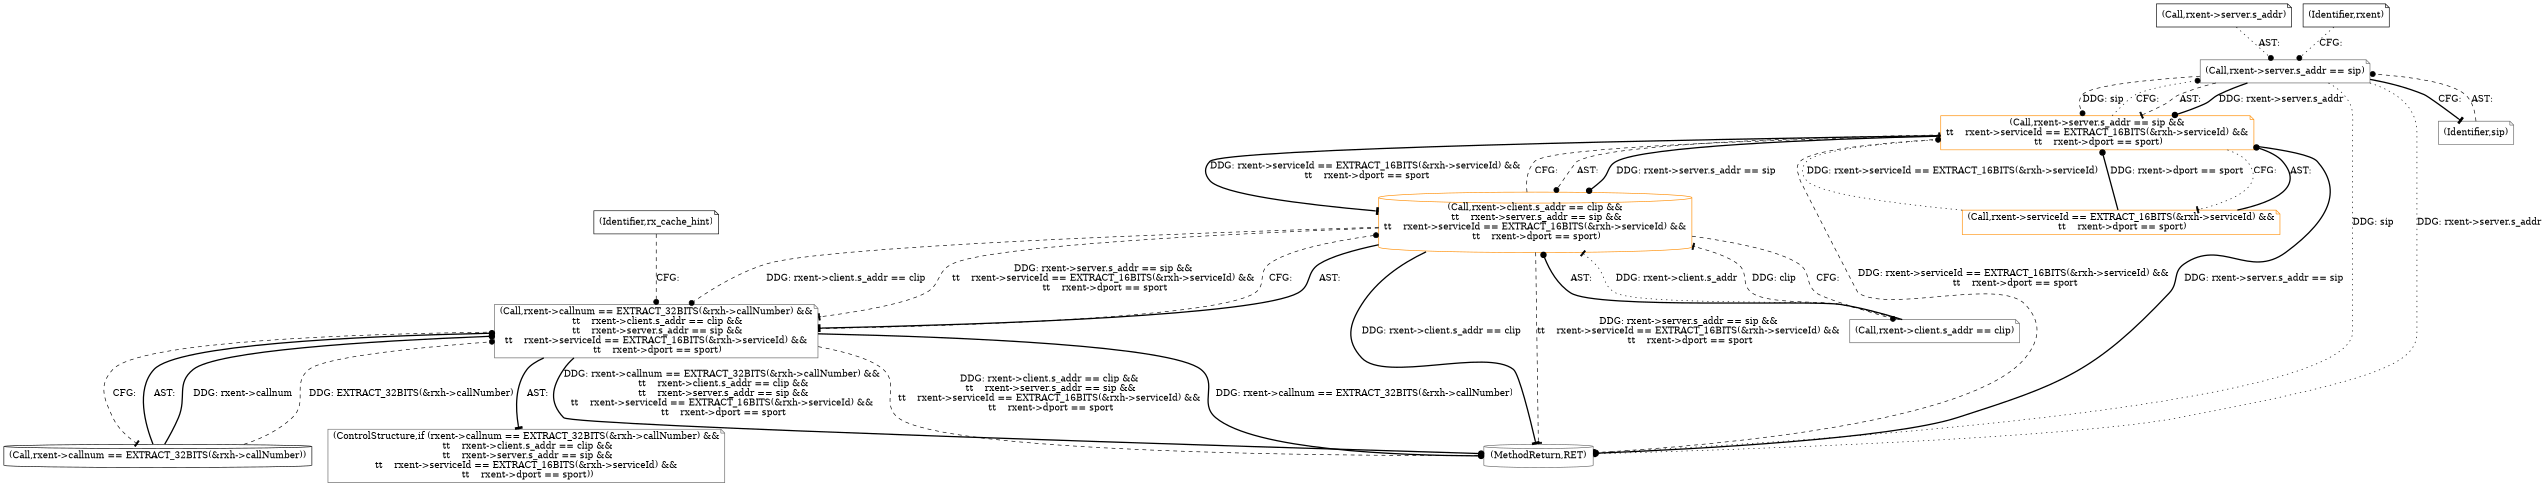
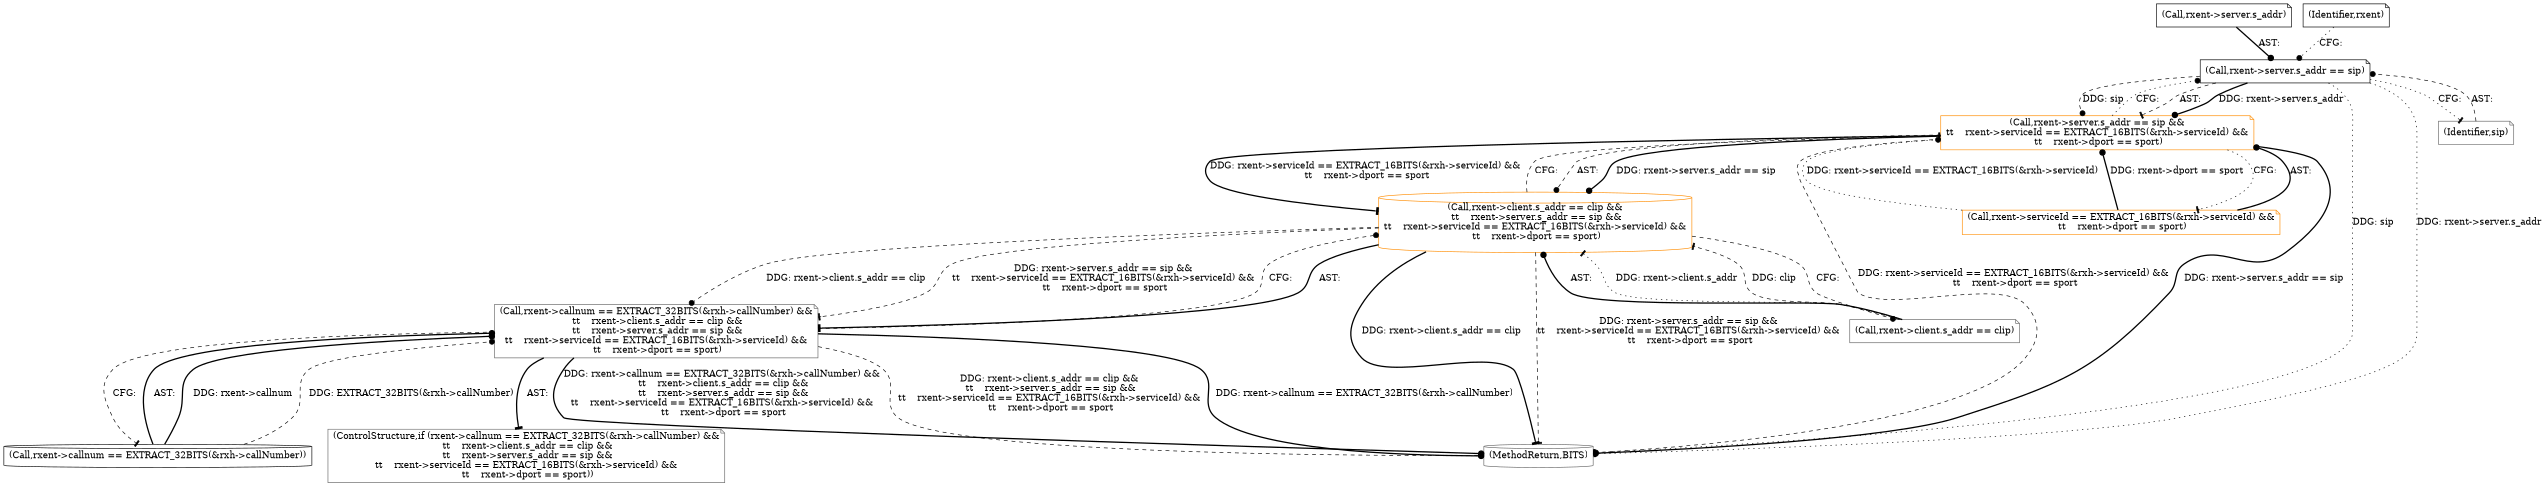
edge "(Call,rxent->server.s_addr)" -> "(Call,rxent->server.s_addr == sip)": style dotted -> bold
node "(Call,rxent->server.s_addr == sip)": color gray40 -> black
edge "(Call,rxent->server.s_addr == sip)" -> "(Identifier,sip)": style bold -> dotted
node "(Identifier,rx_cache_hint)": removed
node "(MethodReturn,RET)": label "(MethodReturn,RET)" -> "(MethodReturn,BITS)"
